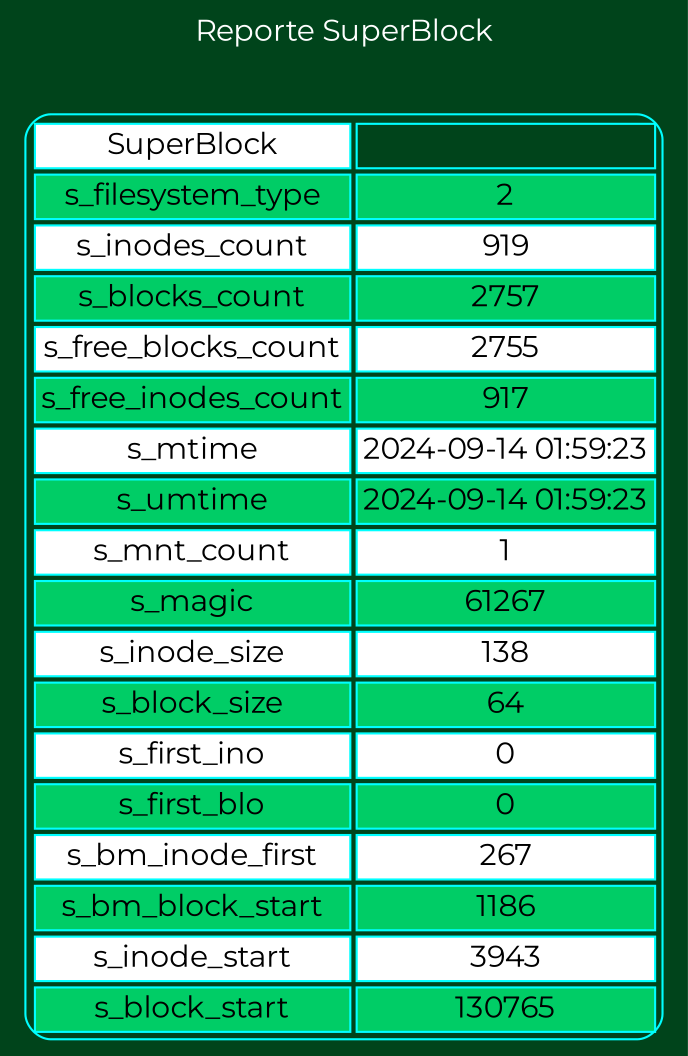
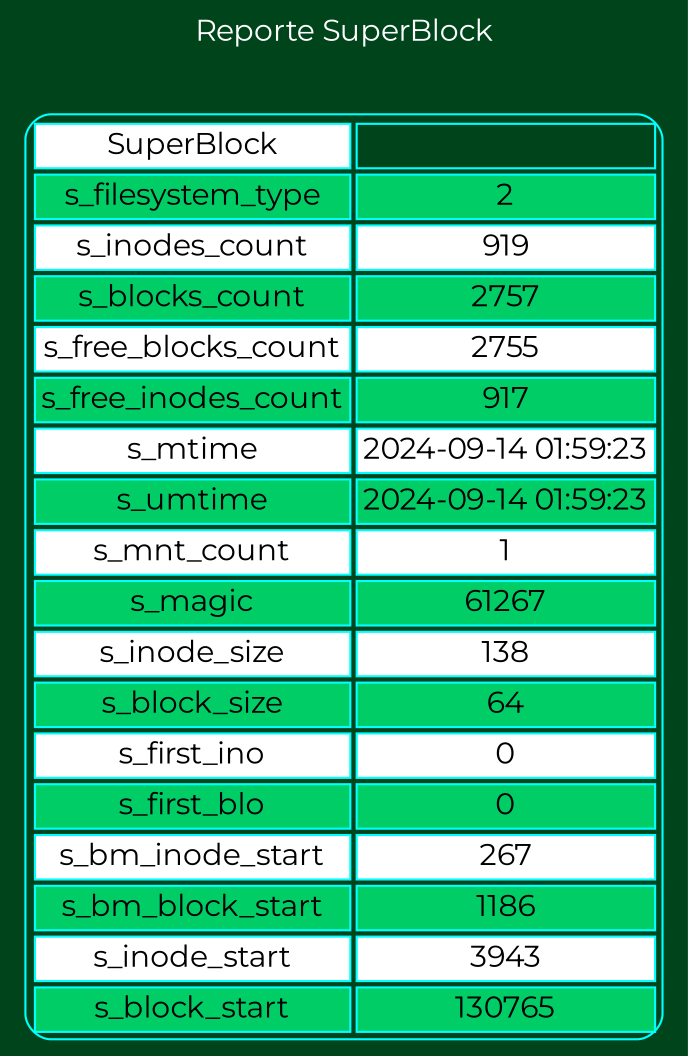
node "SuperBlock": text "s_bm_inode_first" -> "s_bm_inode_start"
